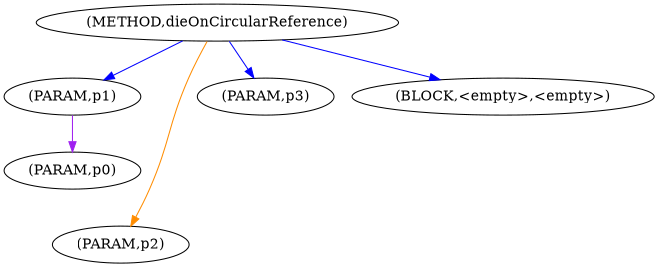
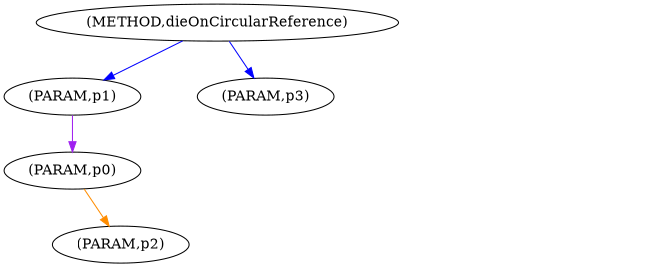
node "(BLOCK,<empty>,<empty>)": removed
edge "(METHOD,dieOnCircularReference)" -> "(PARAM,p2)": now "(PARAM,p0)" -> "(PARAM,p2)"
